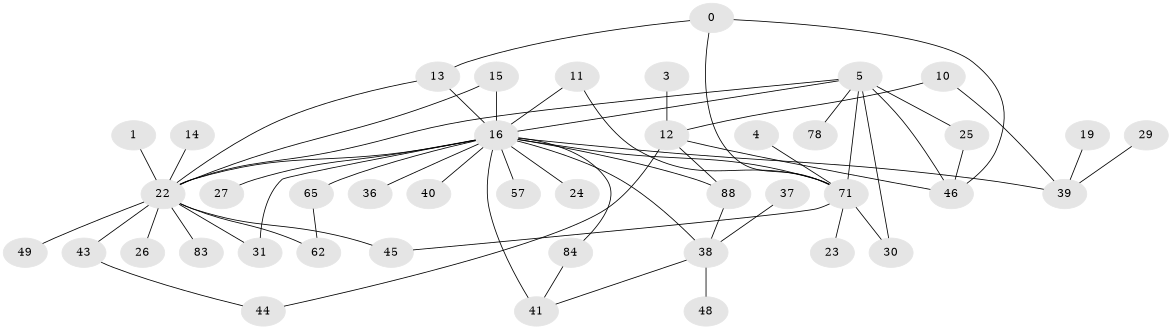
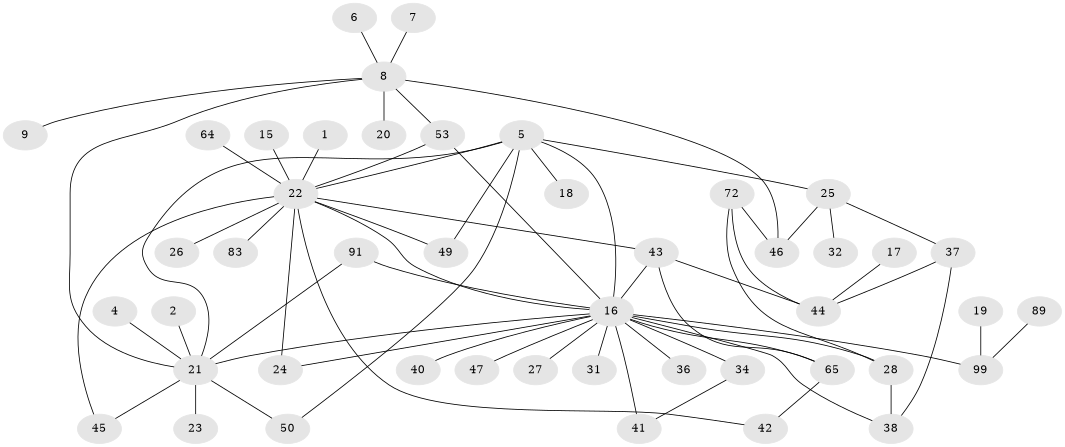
node "6": added
node "7": added
node "0": label "0" -> "8"
node "13": label "13" -> "53"
node "11": label "11" -> "91"
node "3": removed
node "10": removed
edge "15" -- "16": now "43" -- "16"
edge "5" -- "46": now "5" -- "49"
node "9": added
node "14": label "14" -> "64"
node "20": added
node "12": label "12" -> "72"
node "78": label "78" -> "18"
node "29": label "29" -> "89"
node "57": label "57" -> "47"
node "88": label "88" -> "28"
node "71": label "71" -> "21"
node "39": label "39" -> "99"
edge "22" -- "31": now "22" -- "24"
edge "25" -- "37": added
node "62": label "62" -> "42"
node "84": label "84" -> "34"
node "32": added
node "30": label "30" -> "50"
node "17": added
edge "38" -- "41": removed
edge "37" -- "44": added
node "2": added
node "48": removed
edge "43" -- "65": added
